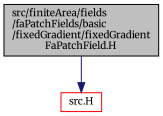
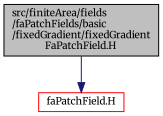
node "src.H": label "src.H" -> "faPatchField.H"
